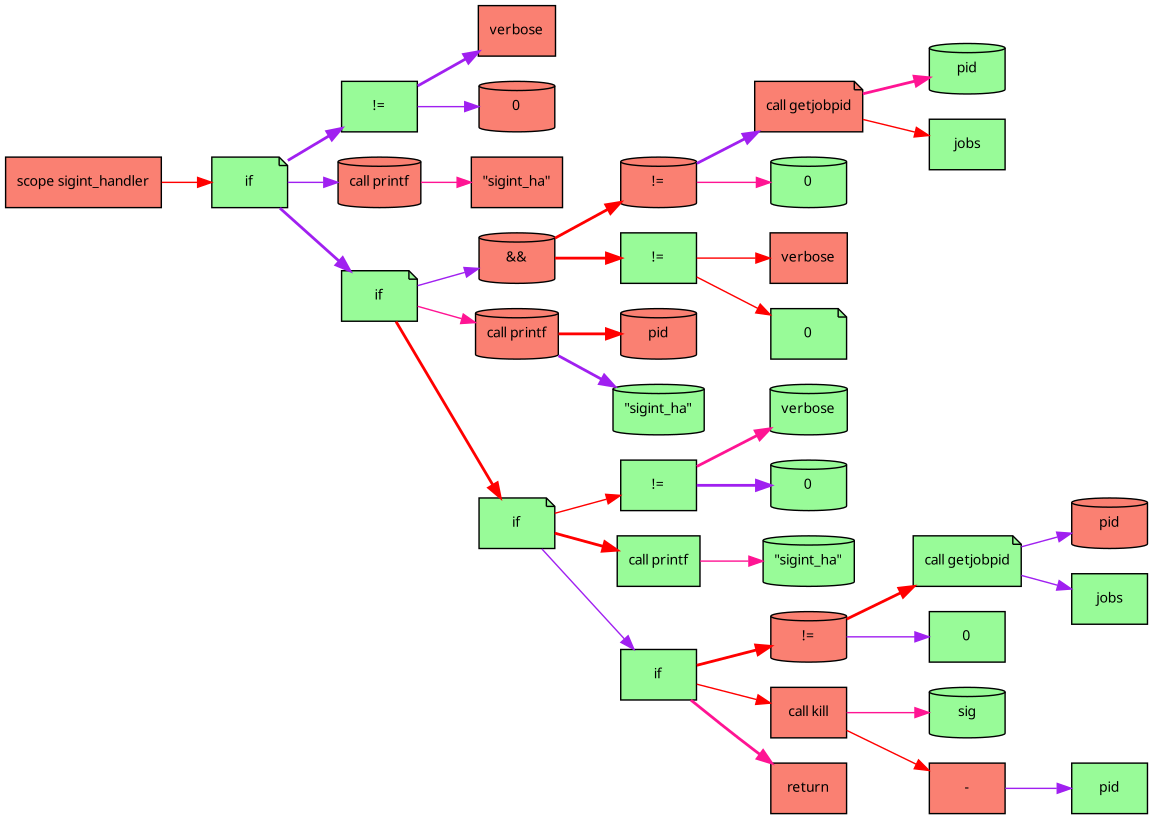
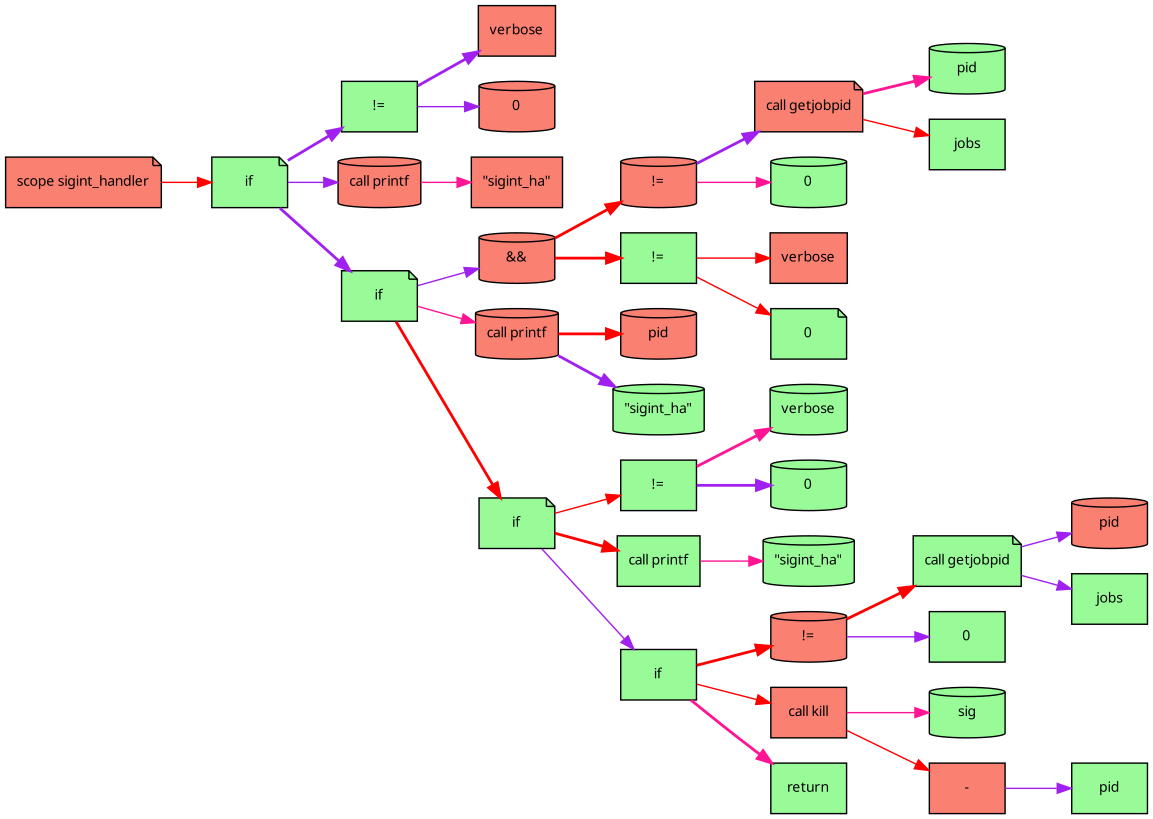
node "scope sigint_handler": shape box -> note
node "return": fillcolor salmon -> palegreen
